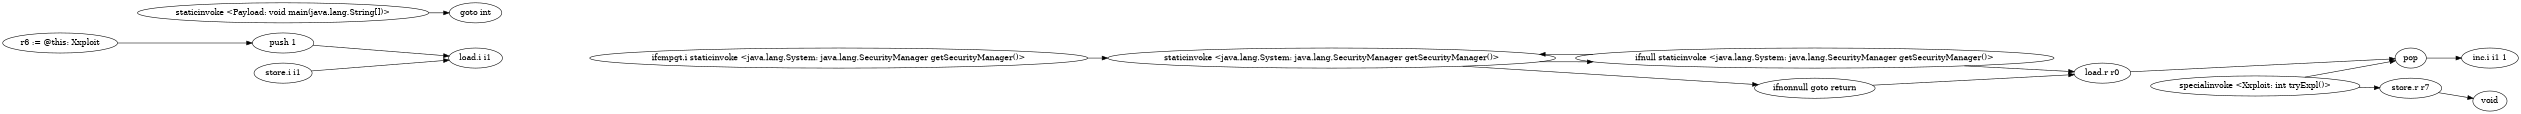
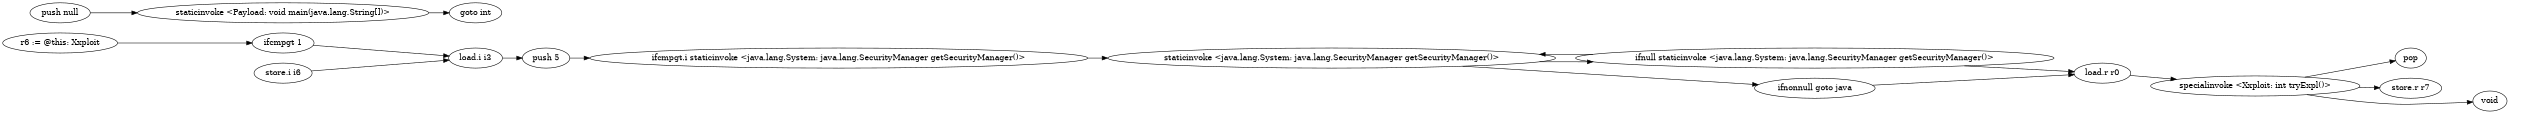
node "push null": added
node "push 1": label "push 1" -> "ifcmpgt 1"
node "load.i i1": label "load.i i1" -> "load.i i3"
node "push 5": added
node "inc.i i1 1": removed
edge "load.r r0" -> "pop": now "load.r r0" -> "specialinvoke <Xxploit: int tryExpl()>"
node "store.i i1": label "store.i i1" -> "store.i i6"
node "ifnonnull goto return": label "ifnonnull goto return" -> "ifnonnull goto java"
edge "store.r r7" -> "void": now "specialinvoke <Xxploit: int tryExpl()>" -> "void"
